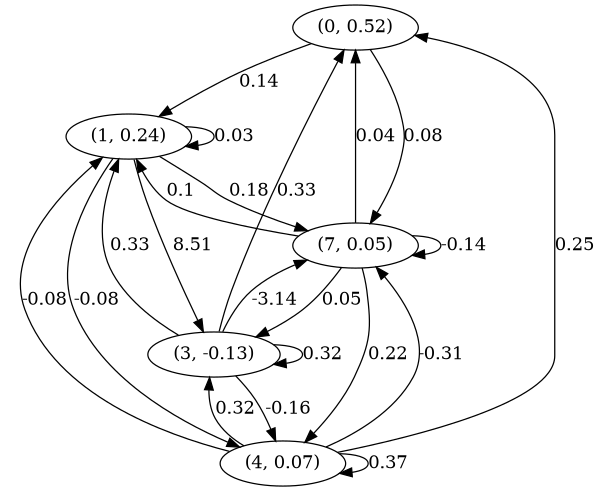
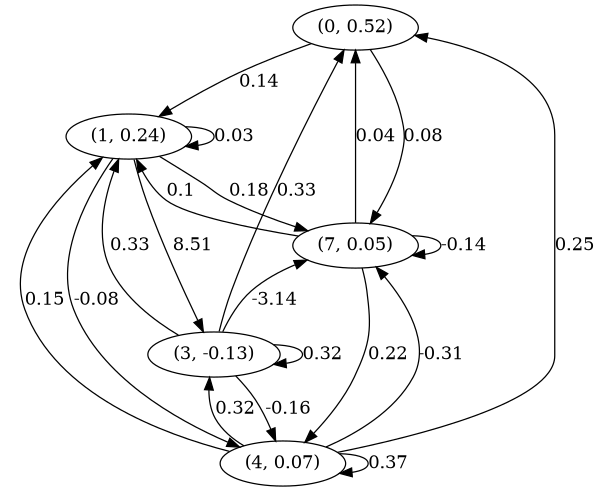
edge "(4, 0.07)" -> "(1, 0.24)": label "-0.08" -> "0.15"
edge "(7, 0.05)" -> "(3, -0.13)": removed, label "0.05"
